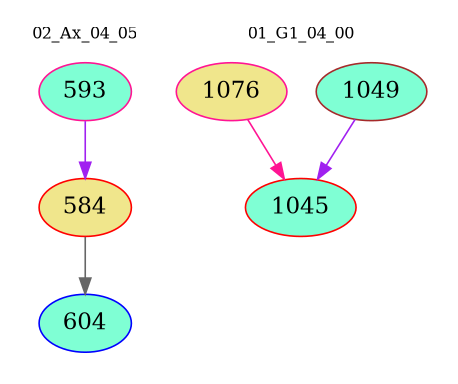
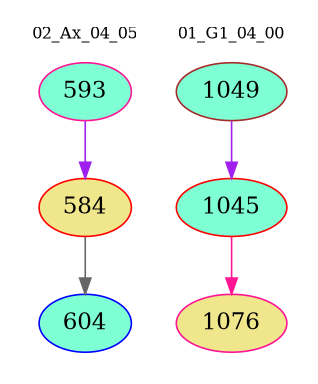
edge "1076" -> "1045": reversed
